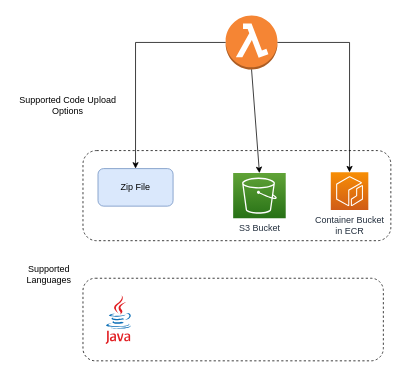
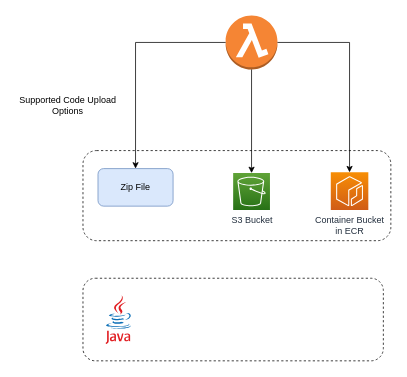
node "S3 Bucket": size 53x45 -> 37x37
node "Supported Languages": removed
